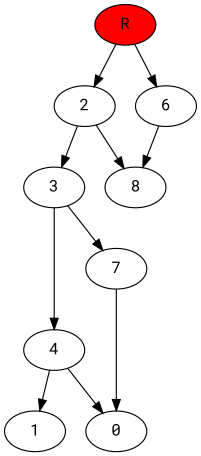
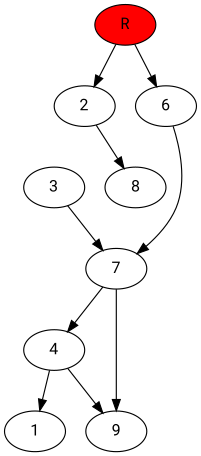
edge "2" -> "3": removed
edge "6" -> "8": now "6" -> "7"
edge "3" -> "4": now "7" -> "4"
node "0": label "0" -> "9"
